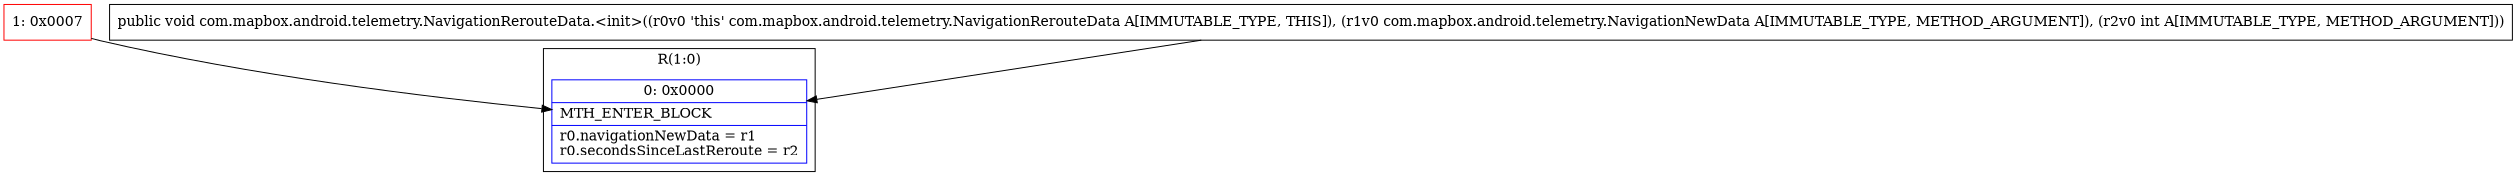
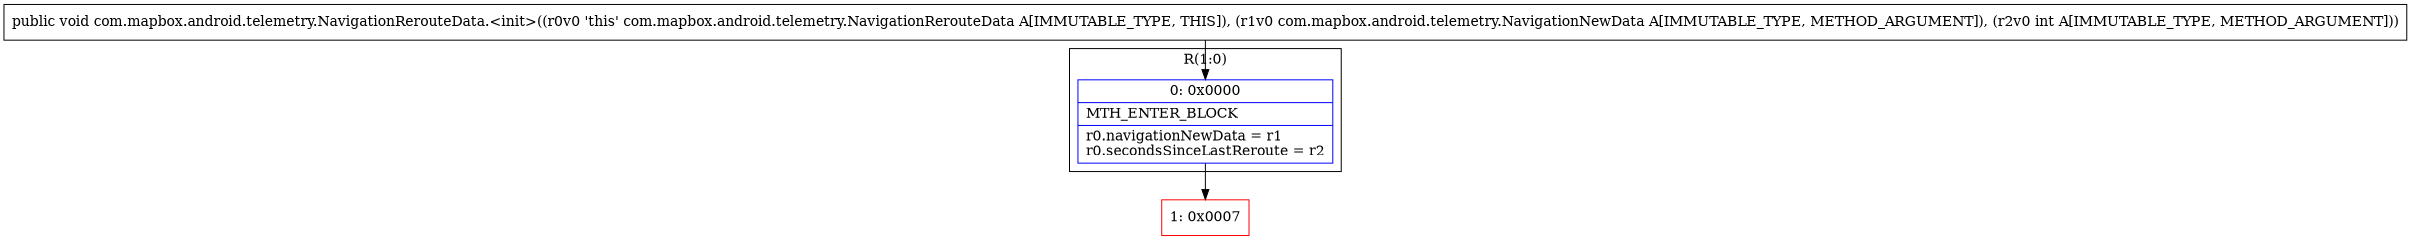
edge "1: 0x0007" -> "0: 0x0000": reversed
